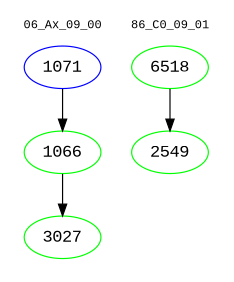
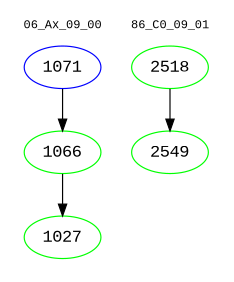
node "6518": label "6518" -> "2518"
node "3027": label "3027" -> "1027"
